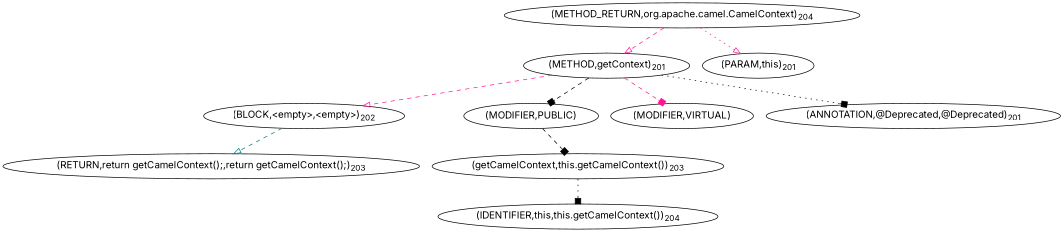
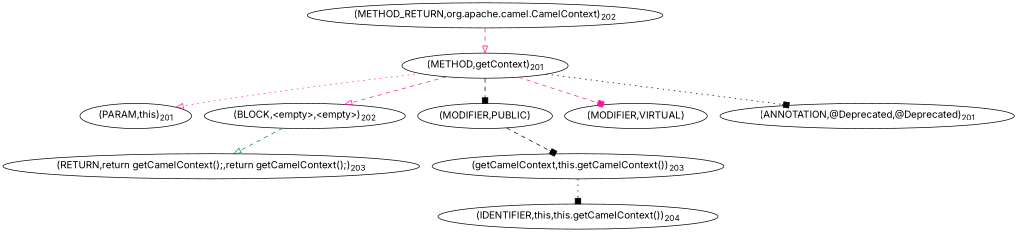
node "(METHOD_RETURN,org.apache.camel.CamelContext)": text "204" -> "202"
edge "(METHOD_RETURN,org.apache.camel.CamelContext)" -> "(PARAM,this)": now "(METHOD,getContext)" -> "(PARAM,this)"
